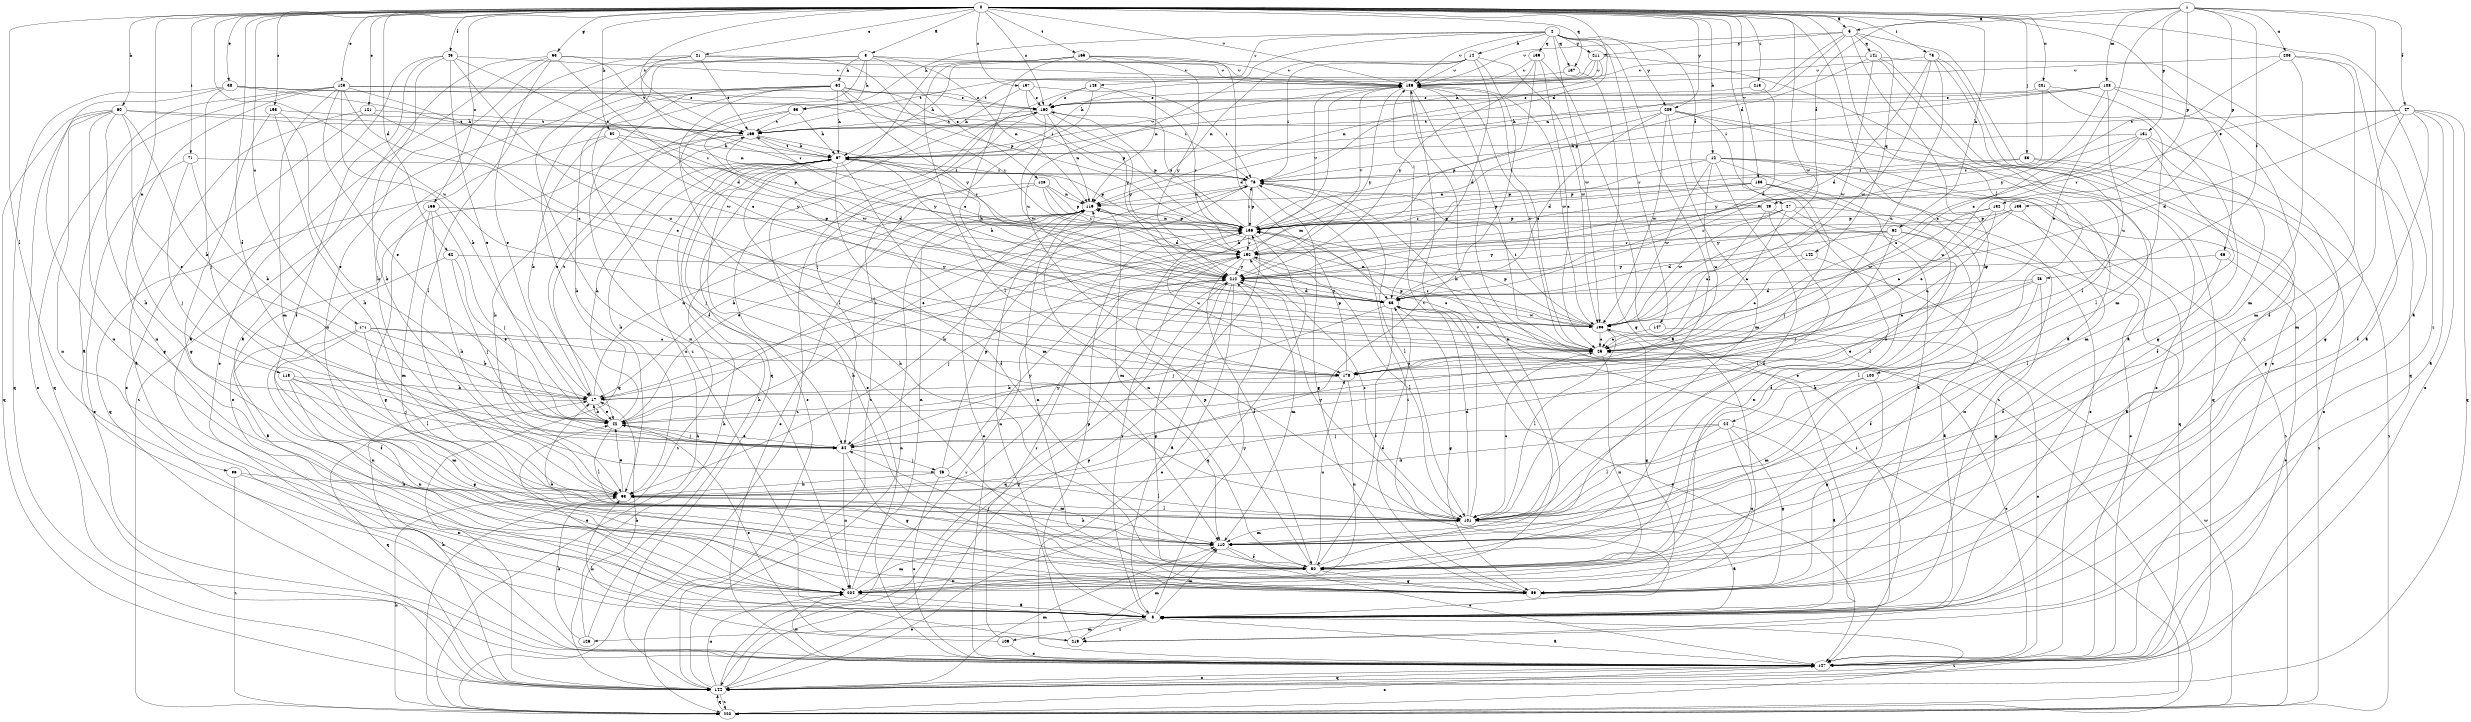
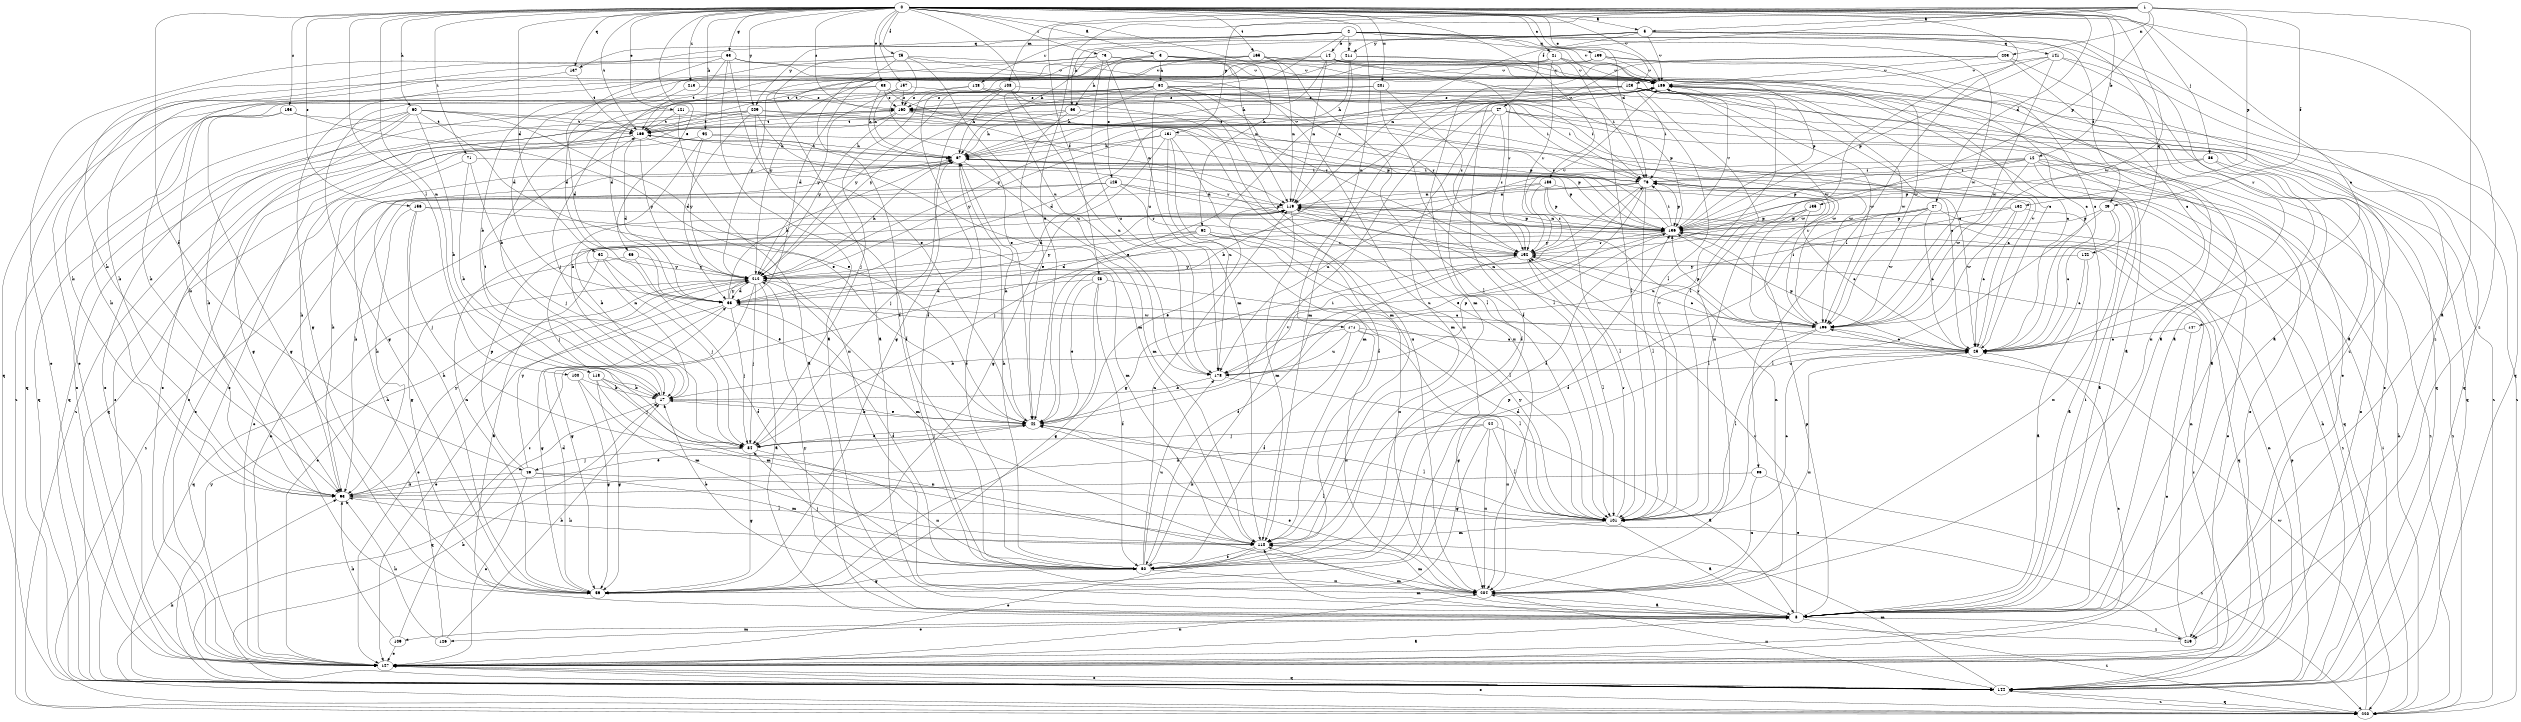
edge "0" -> "24": now "0" -> "25"
edge "139" -> "17": label "m" -> "b"
edge "186" -> "17": now "186" -> "42"
